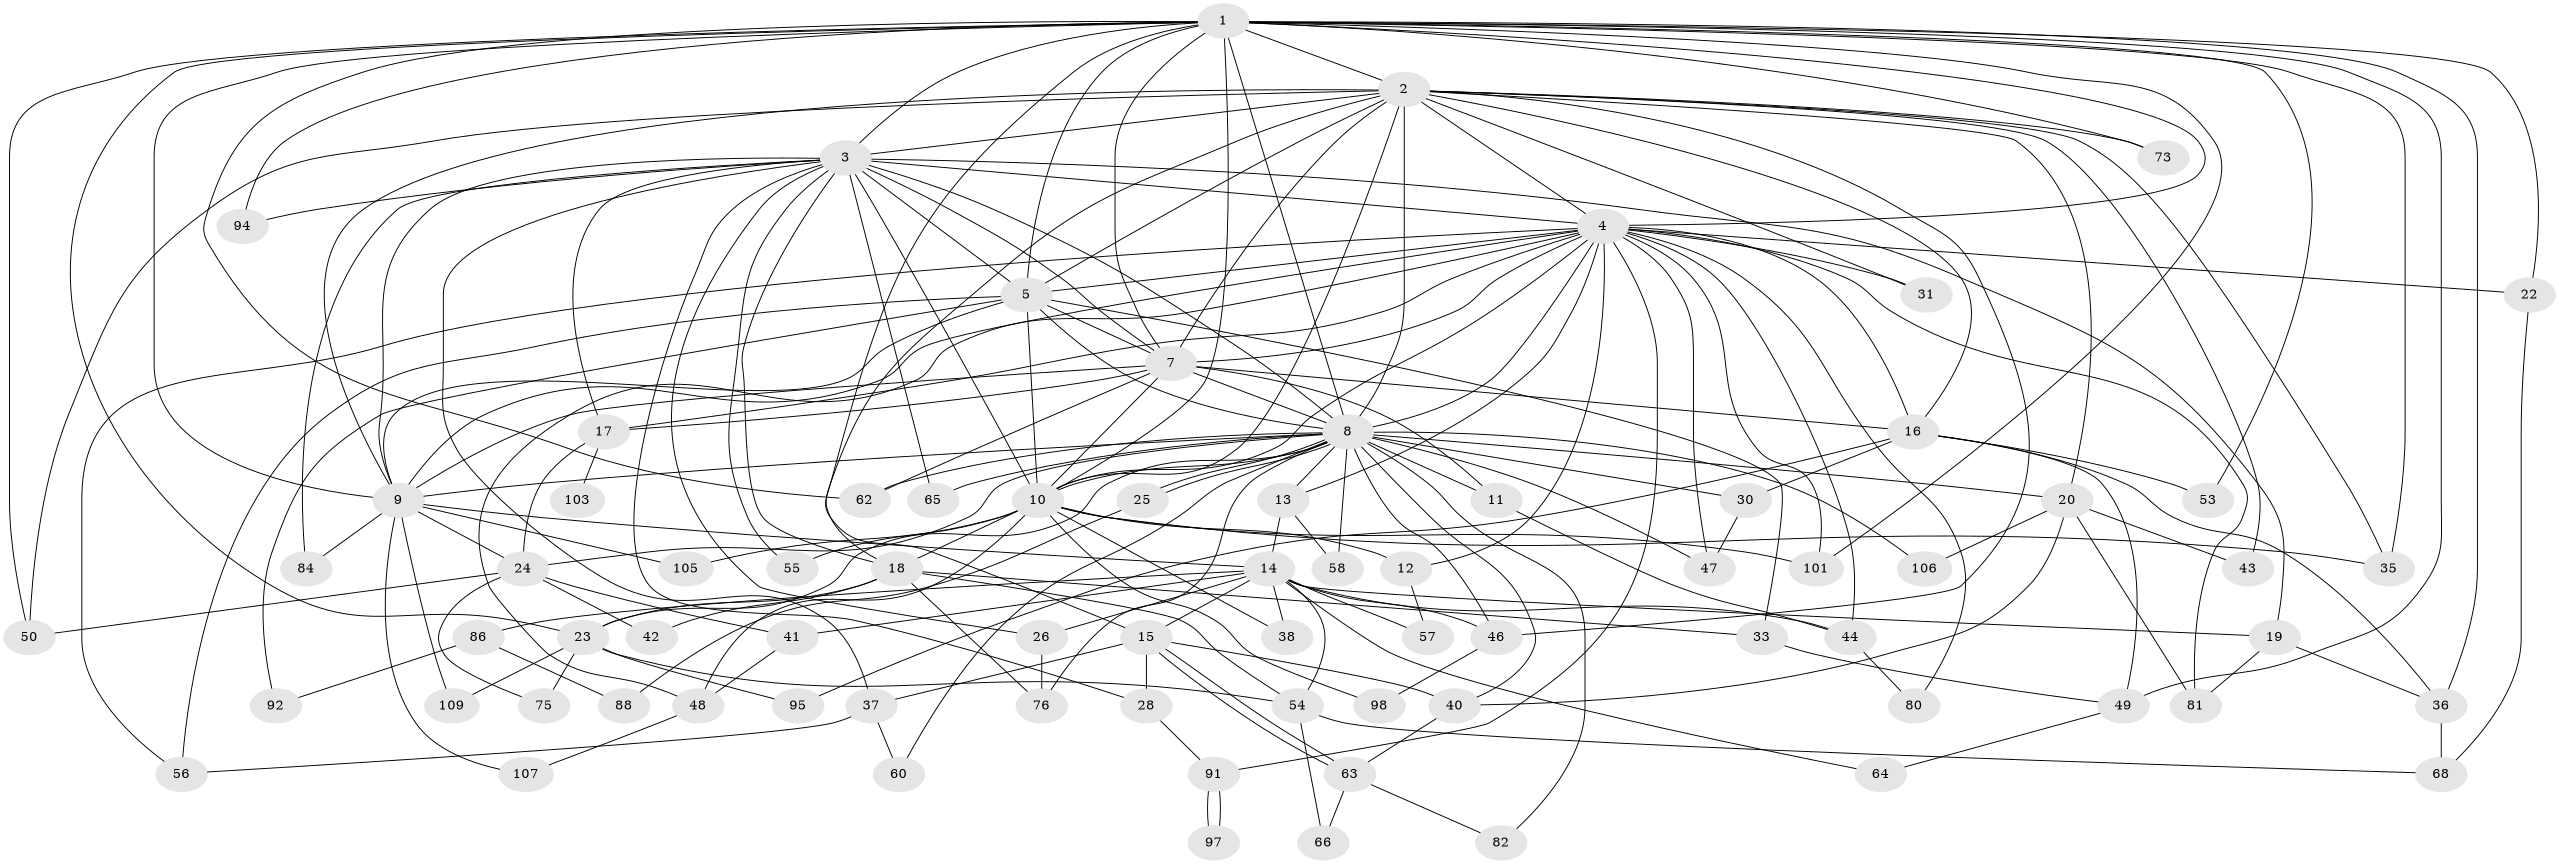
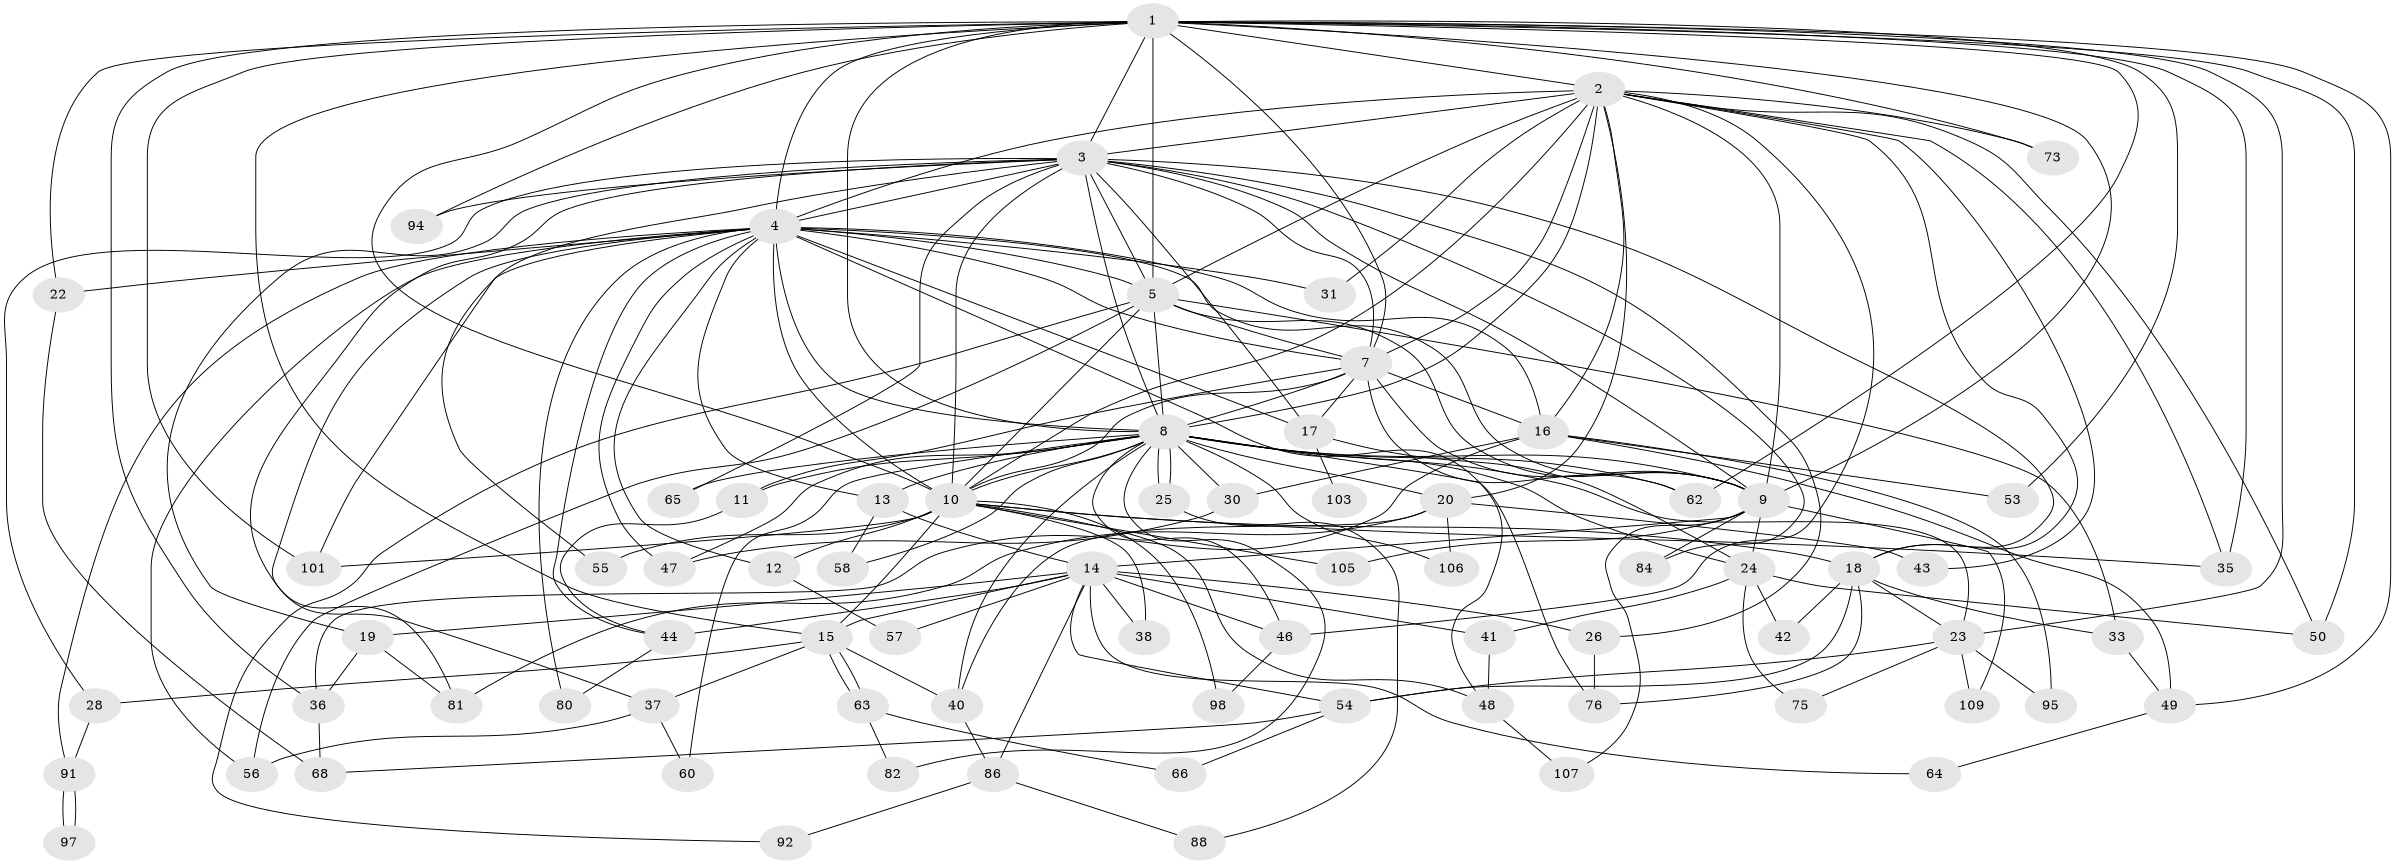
edge "10" -- "15": added
edge "40" -- "63": now "40" -- "86"
